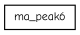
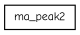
node "ma_peak6": label "ma_peak6" -> "ma_peak2"
